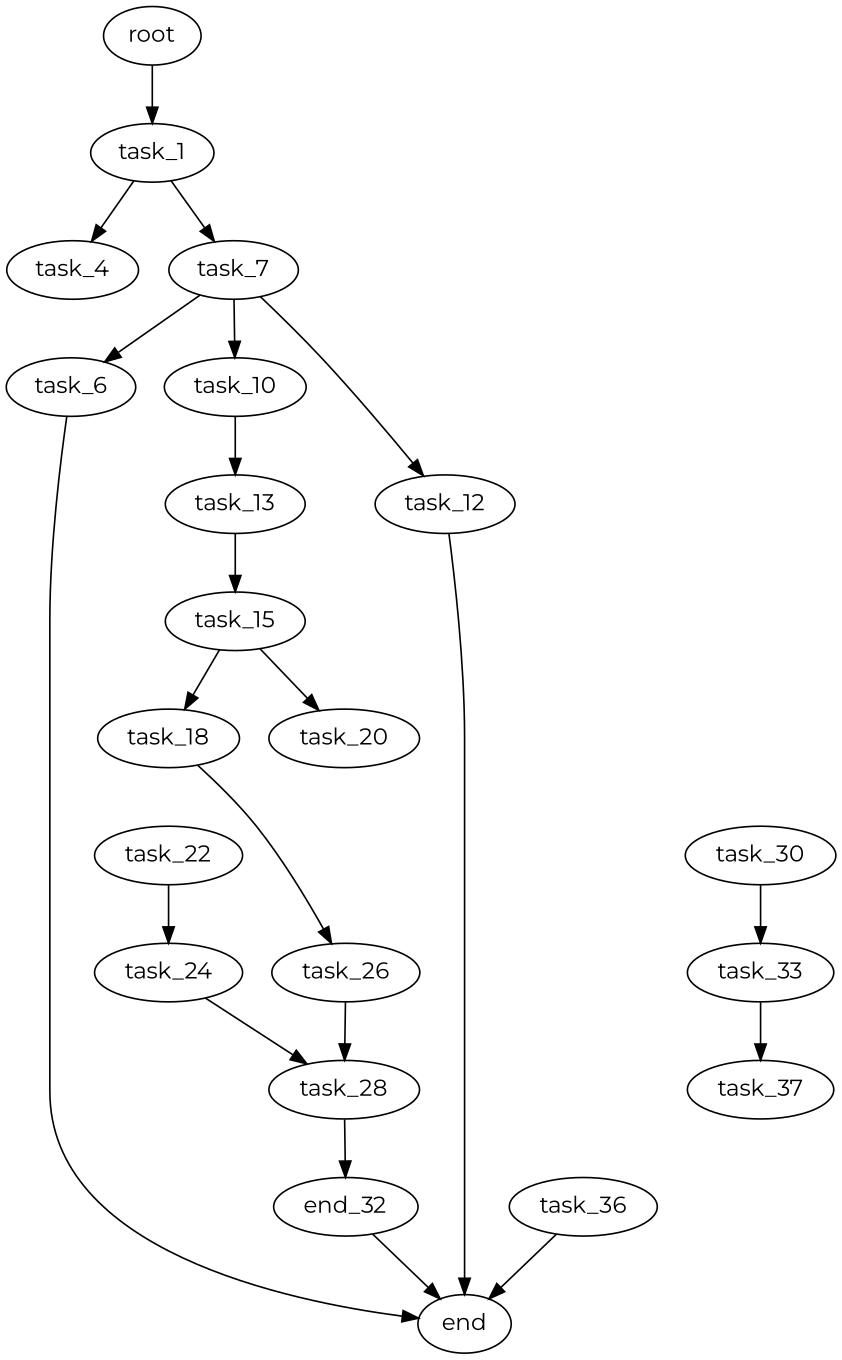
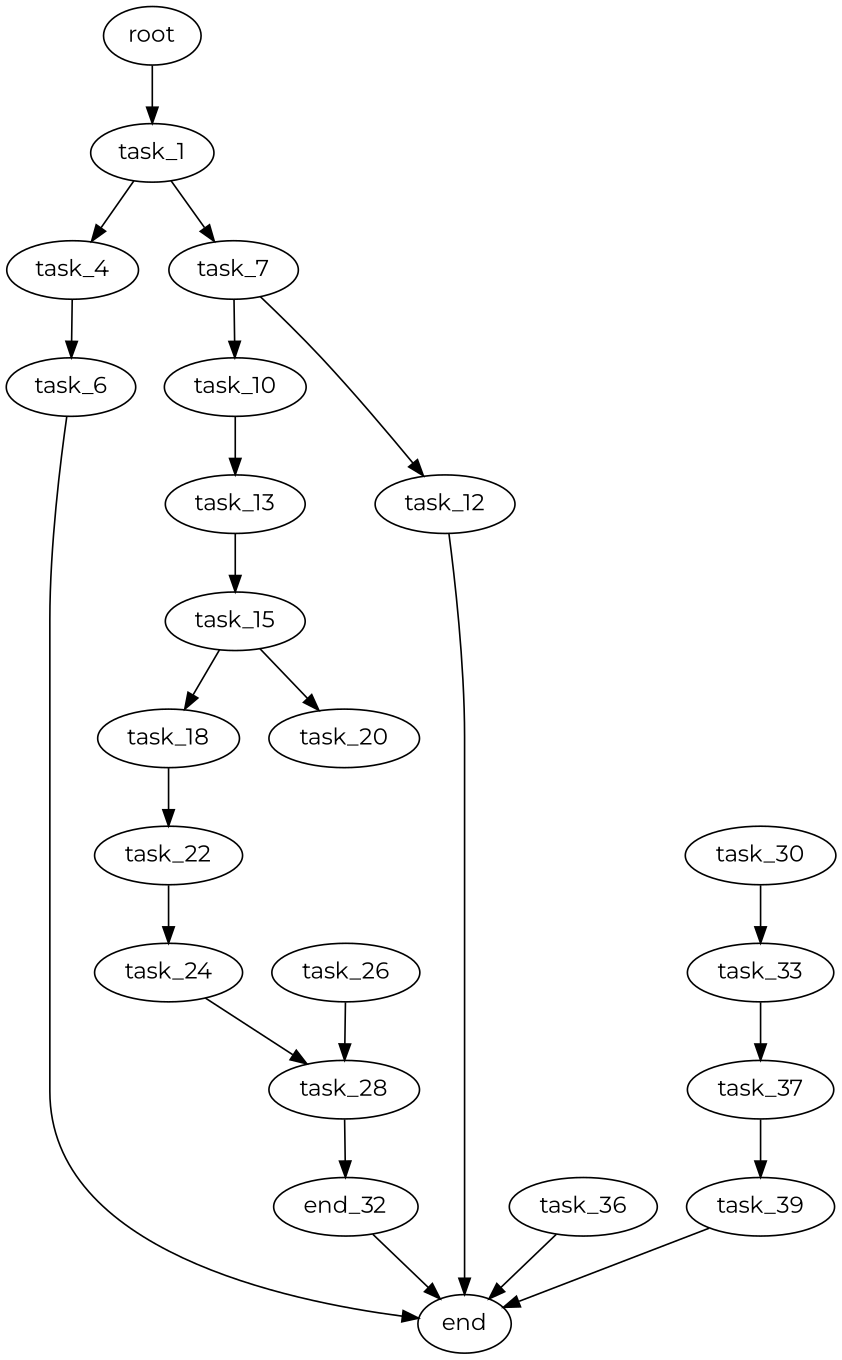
edge "task_7" -> "task_6": now "task_4" -> "task_6"
edge "task_18" -> "task_26": now "task_18" -> "task_22"
node "task_39": added
